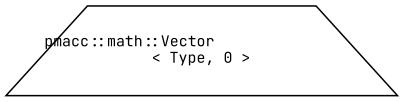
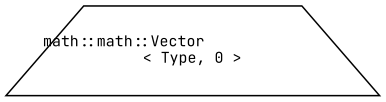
node "pmacc::math::Vector < Type, 0 >": label "pmacc::math::Vector < Type, 0 >" -> "math::math::Vector < Type, 0 >"
